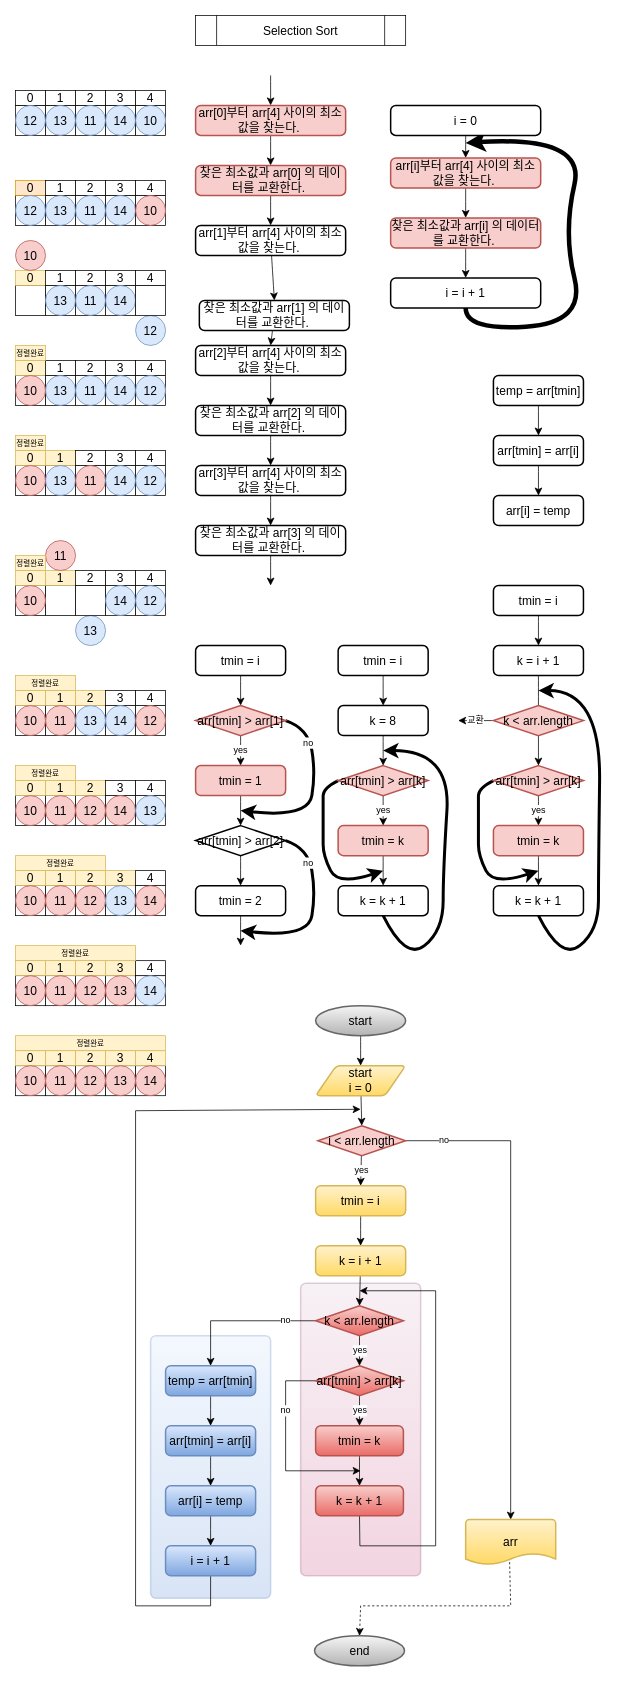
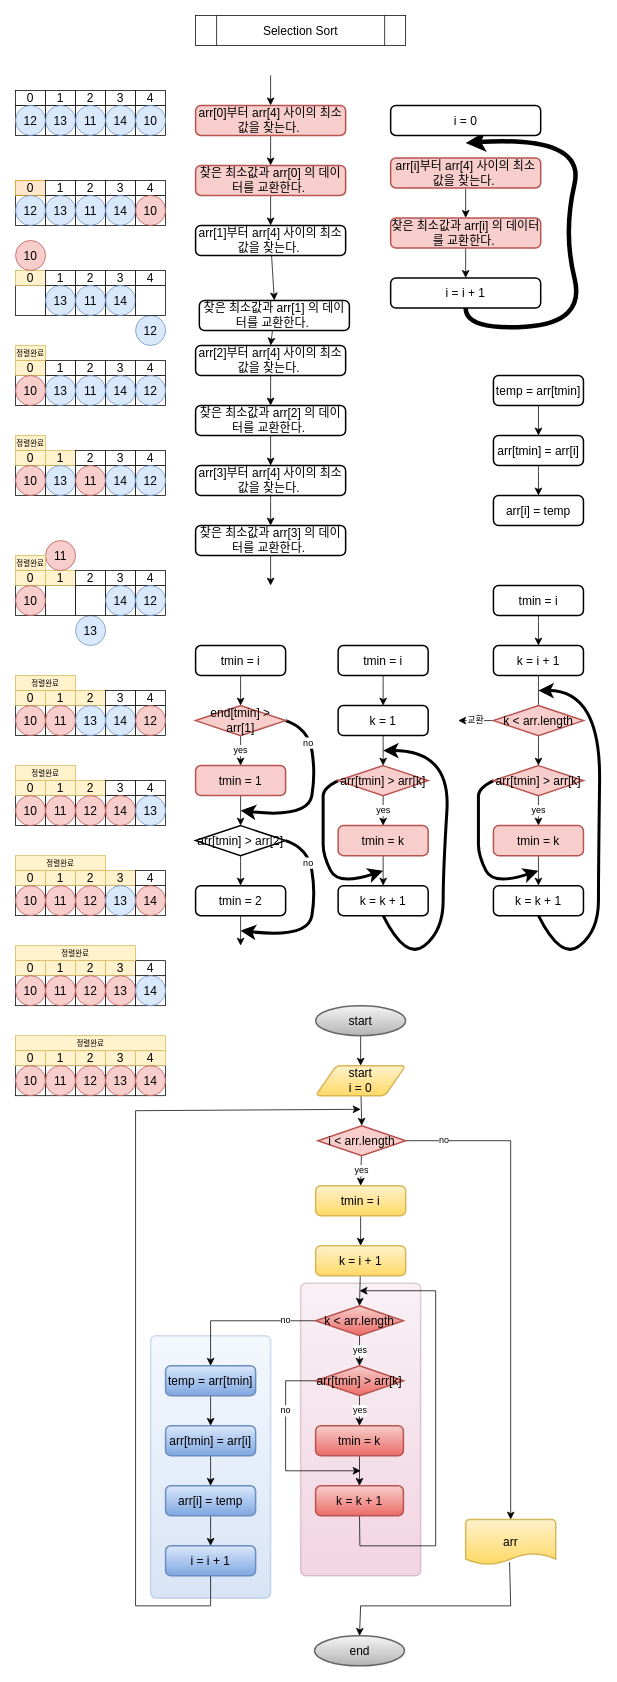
edge "i = 0" -> "arr[i]부터 arr[4] 사이의 최소값을 찾는다.": removed
node "arr[tmin] > arr[1]": label "arr[tmin] > arr[1]" -> "end[tmin] > arr[1]"
node "k = 8": label "k = 8" -> "k = 1"
edge "arr" -> "end": style dashed -> solid
